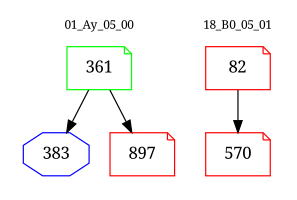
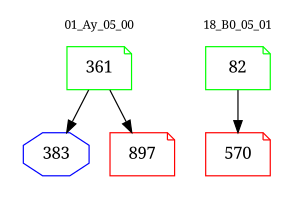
node "82": color red -> green
